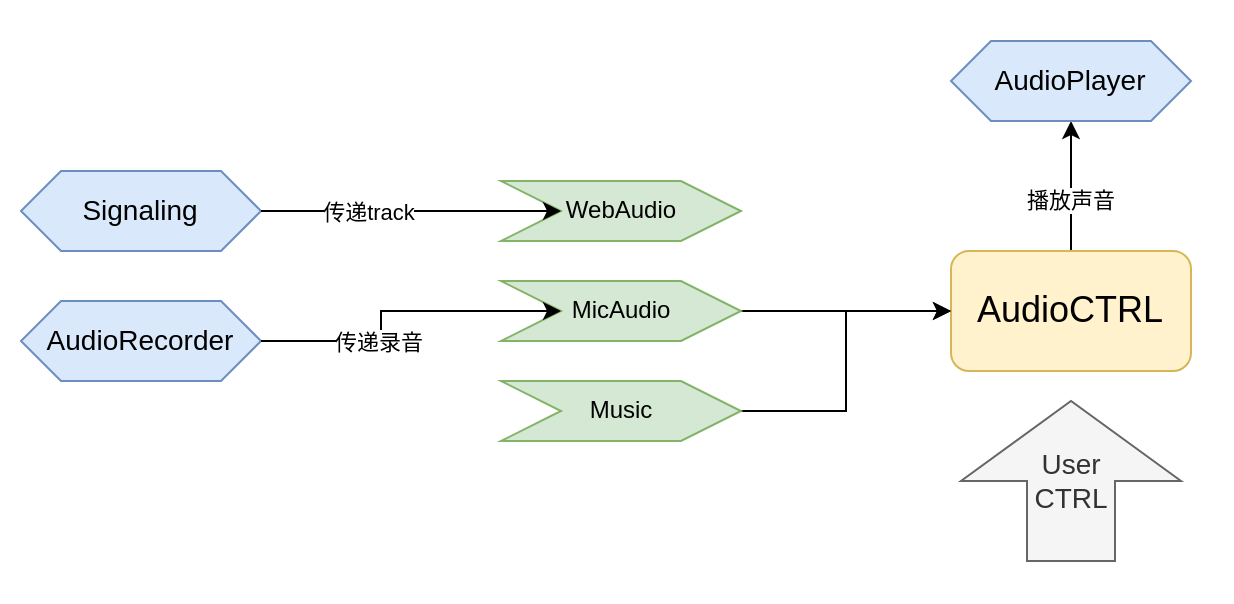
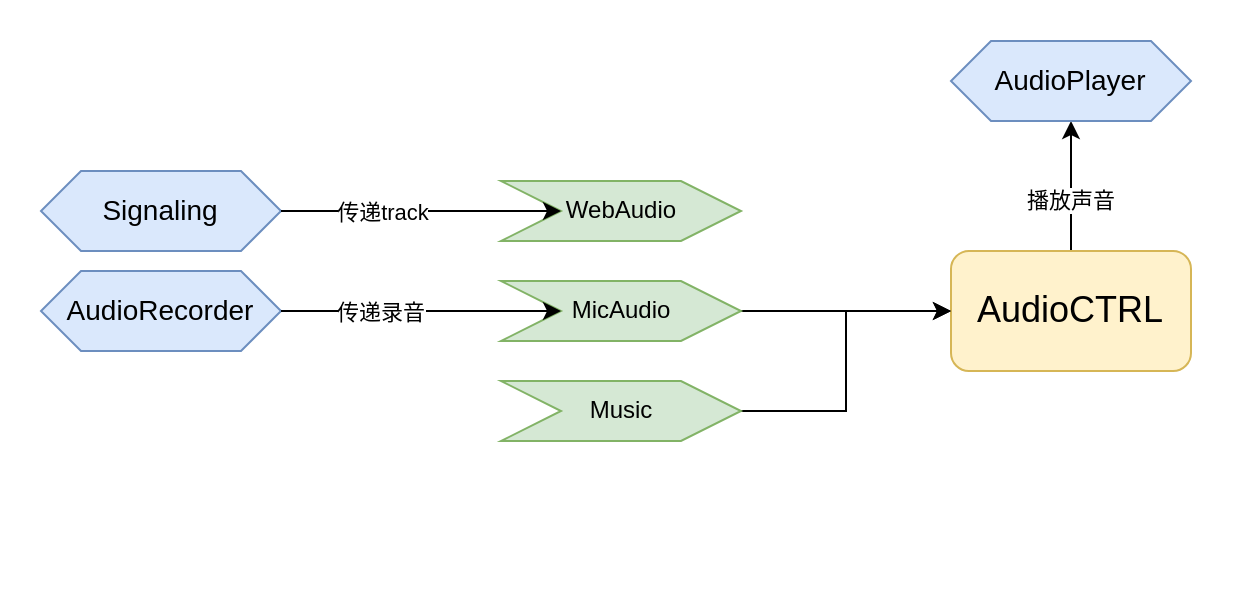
node "Signaling": moved (141, 211) -> (161, 211)
node "AudioRecorder": moved (141, 341) -> (161, 311)
node "User CTRL": removed
